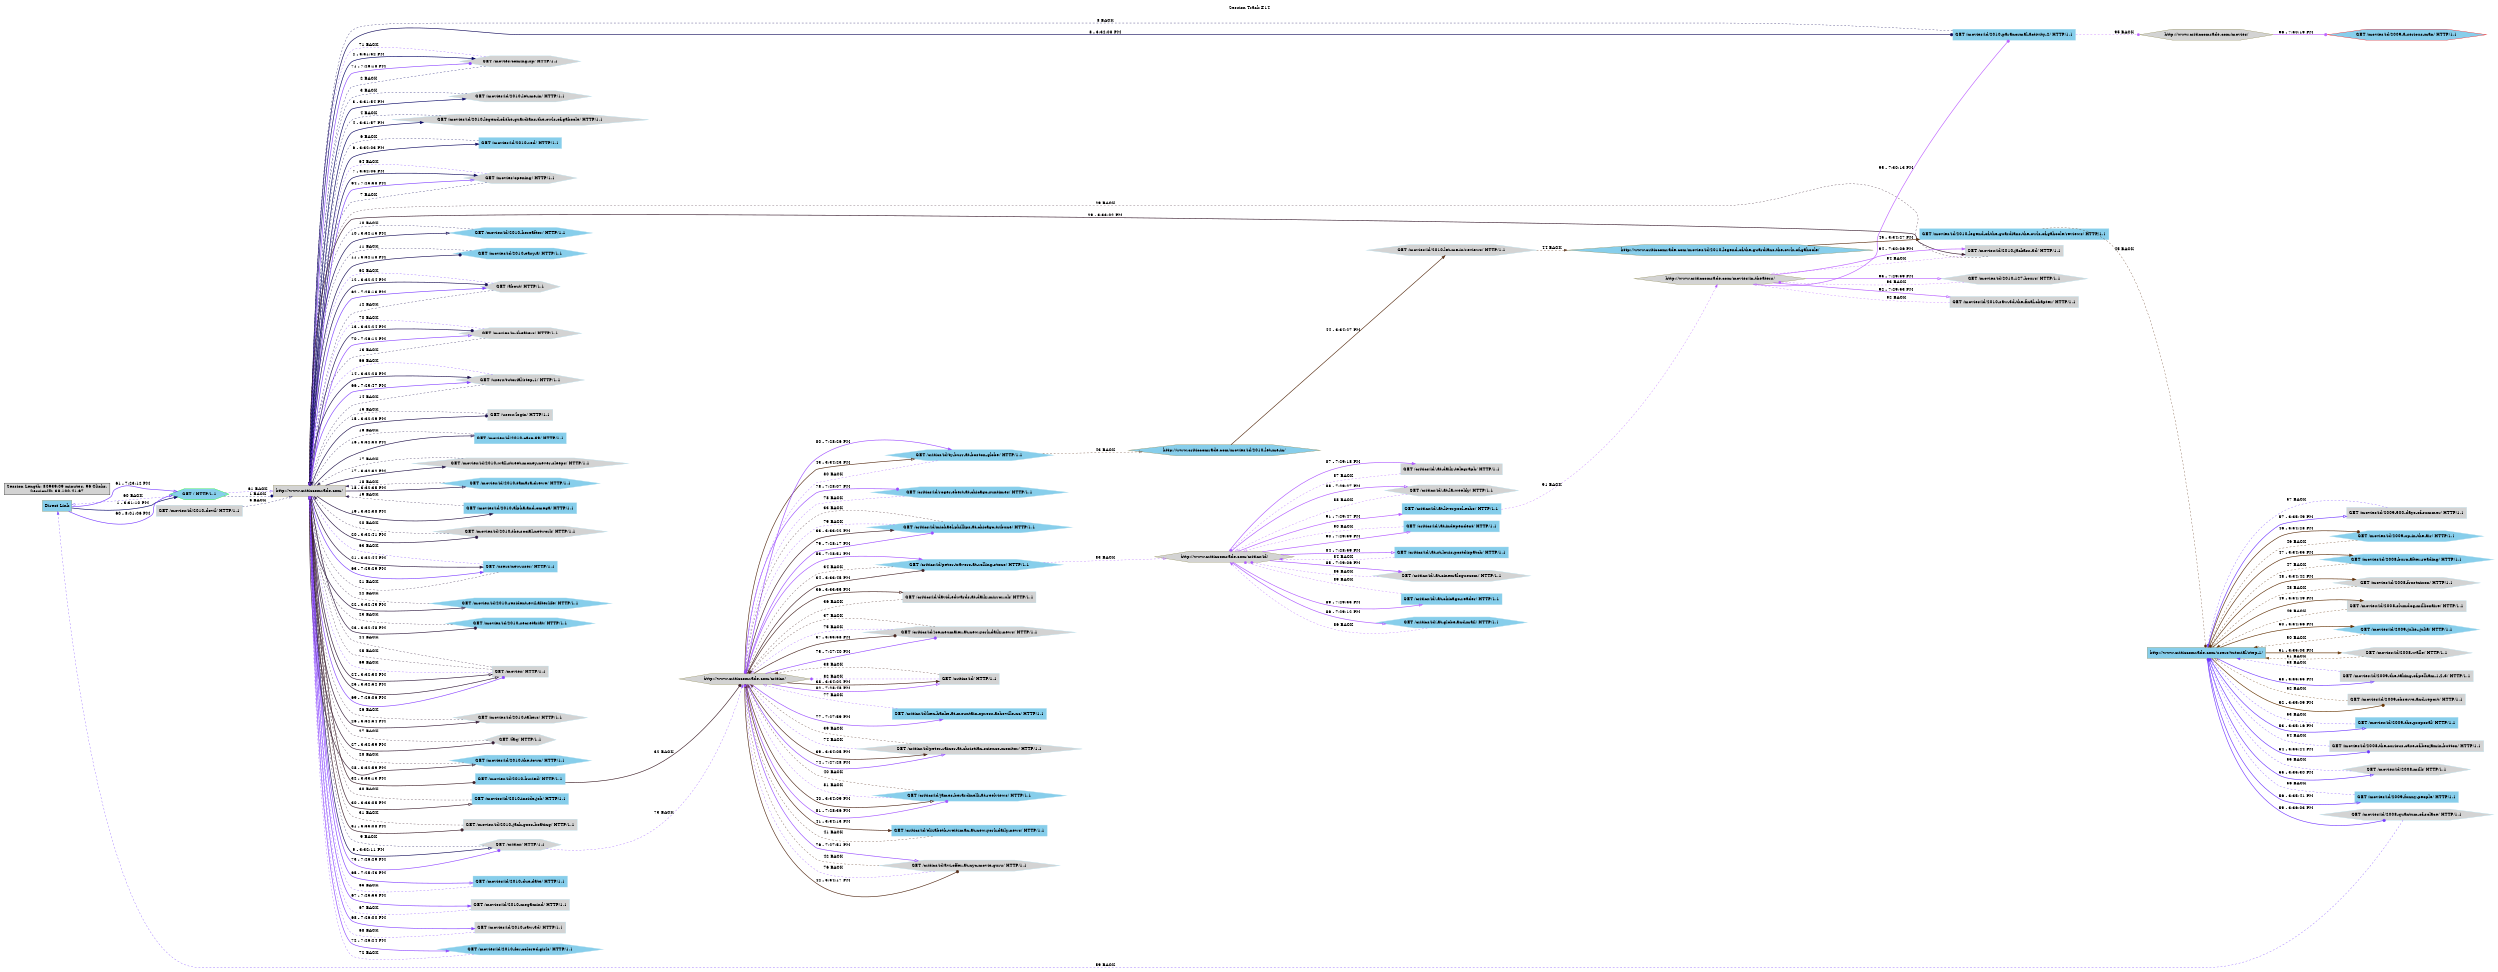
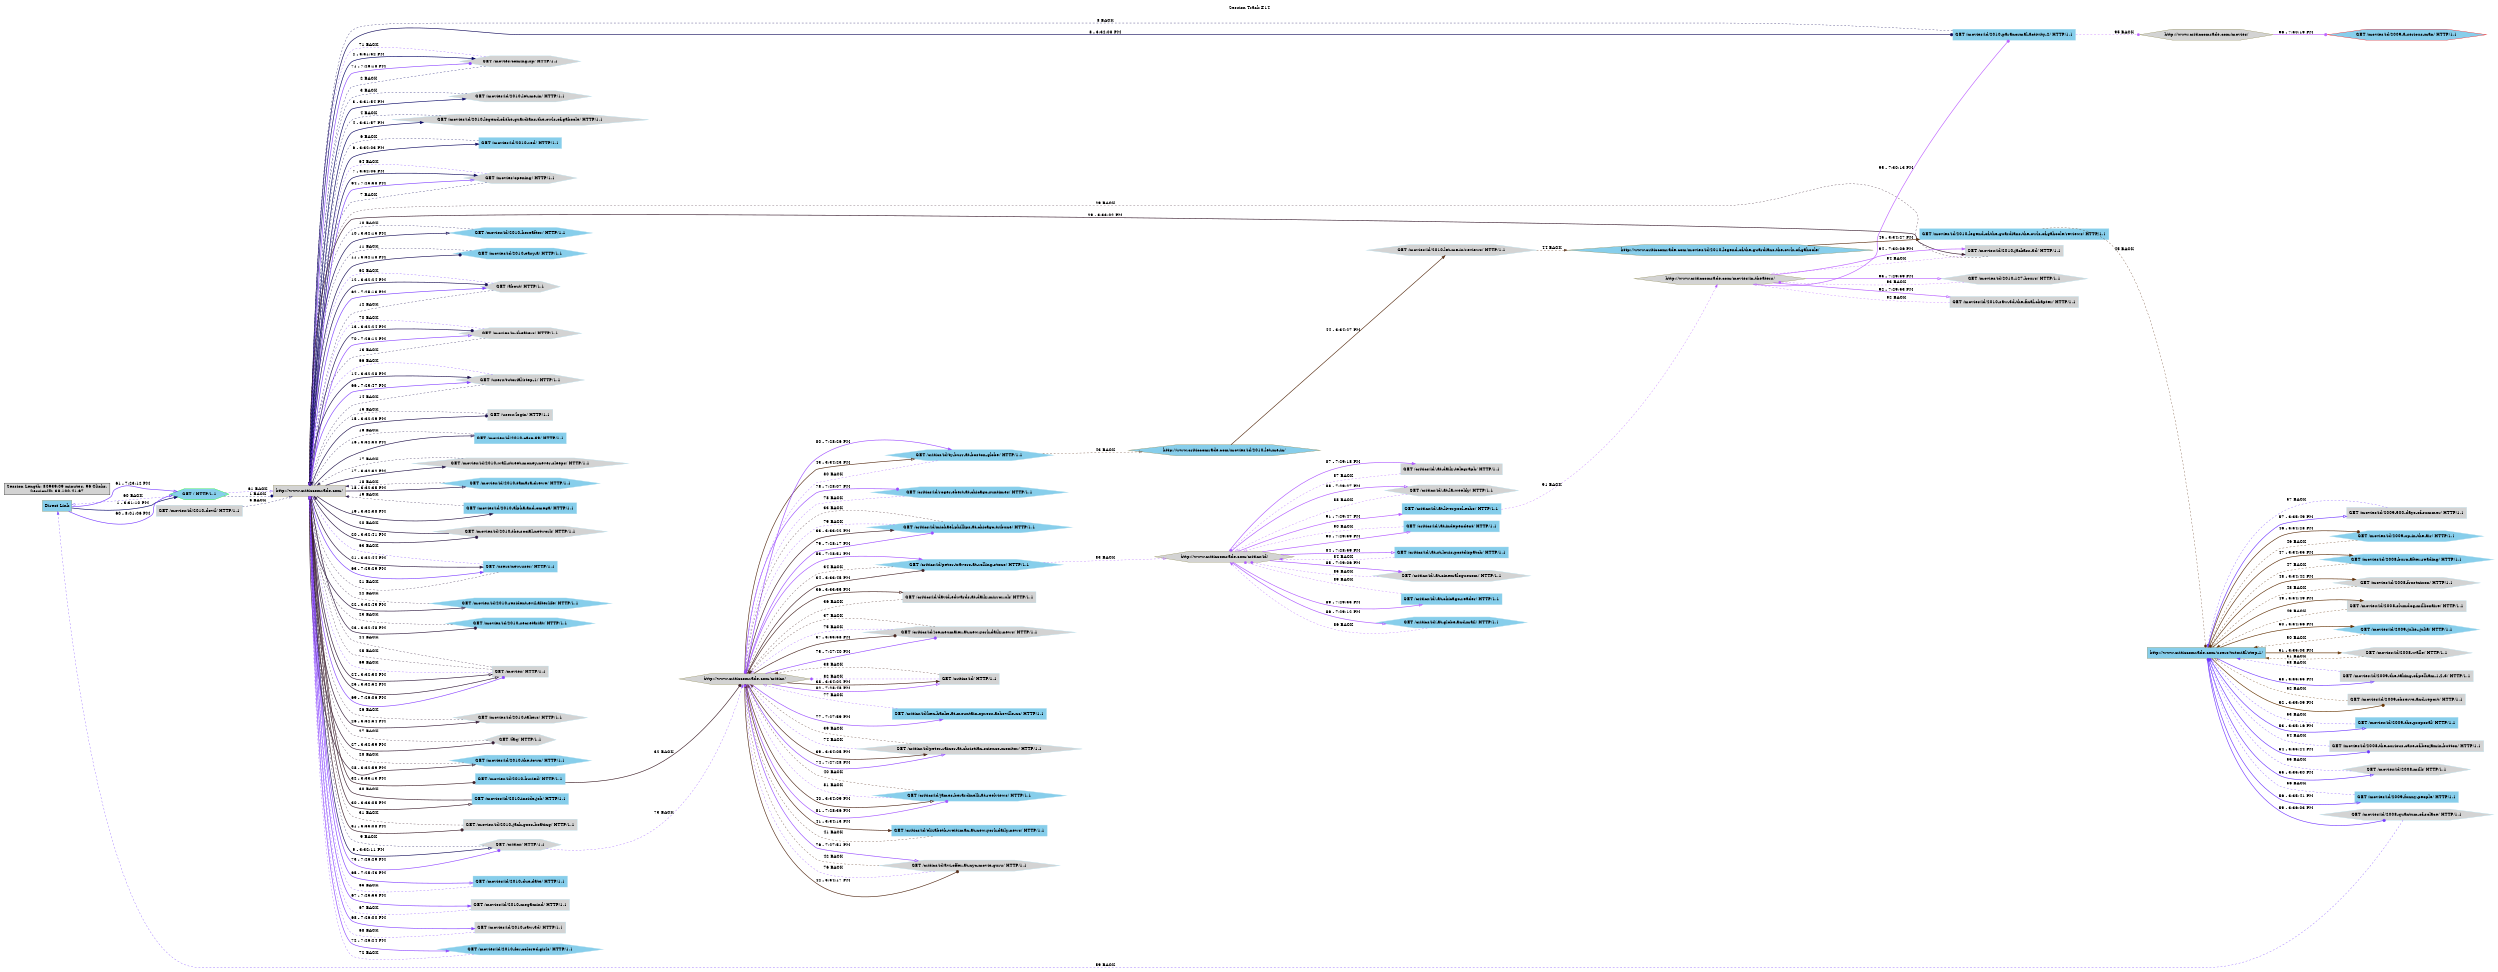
edge "GET /movies/id/2010-the-social-network/ HTTP/1.1" -> "http://www.criticcomrade.com/": style dashed -> bold
edge "GET /movies/id/2010-inside-job/ HTTP/1.1" -> "http://www.criticcomrade.com/": style dashed -> bold
